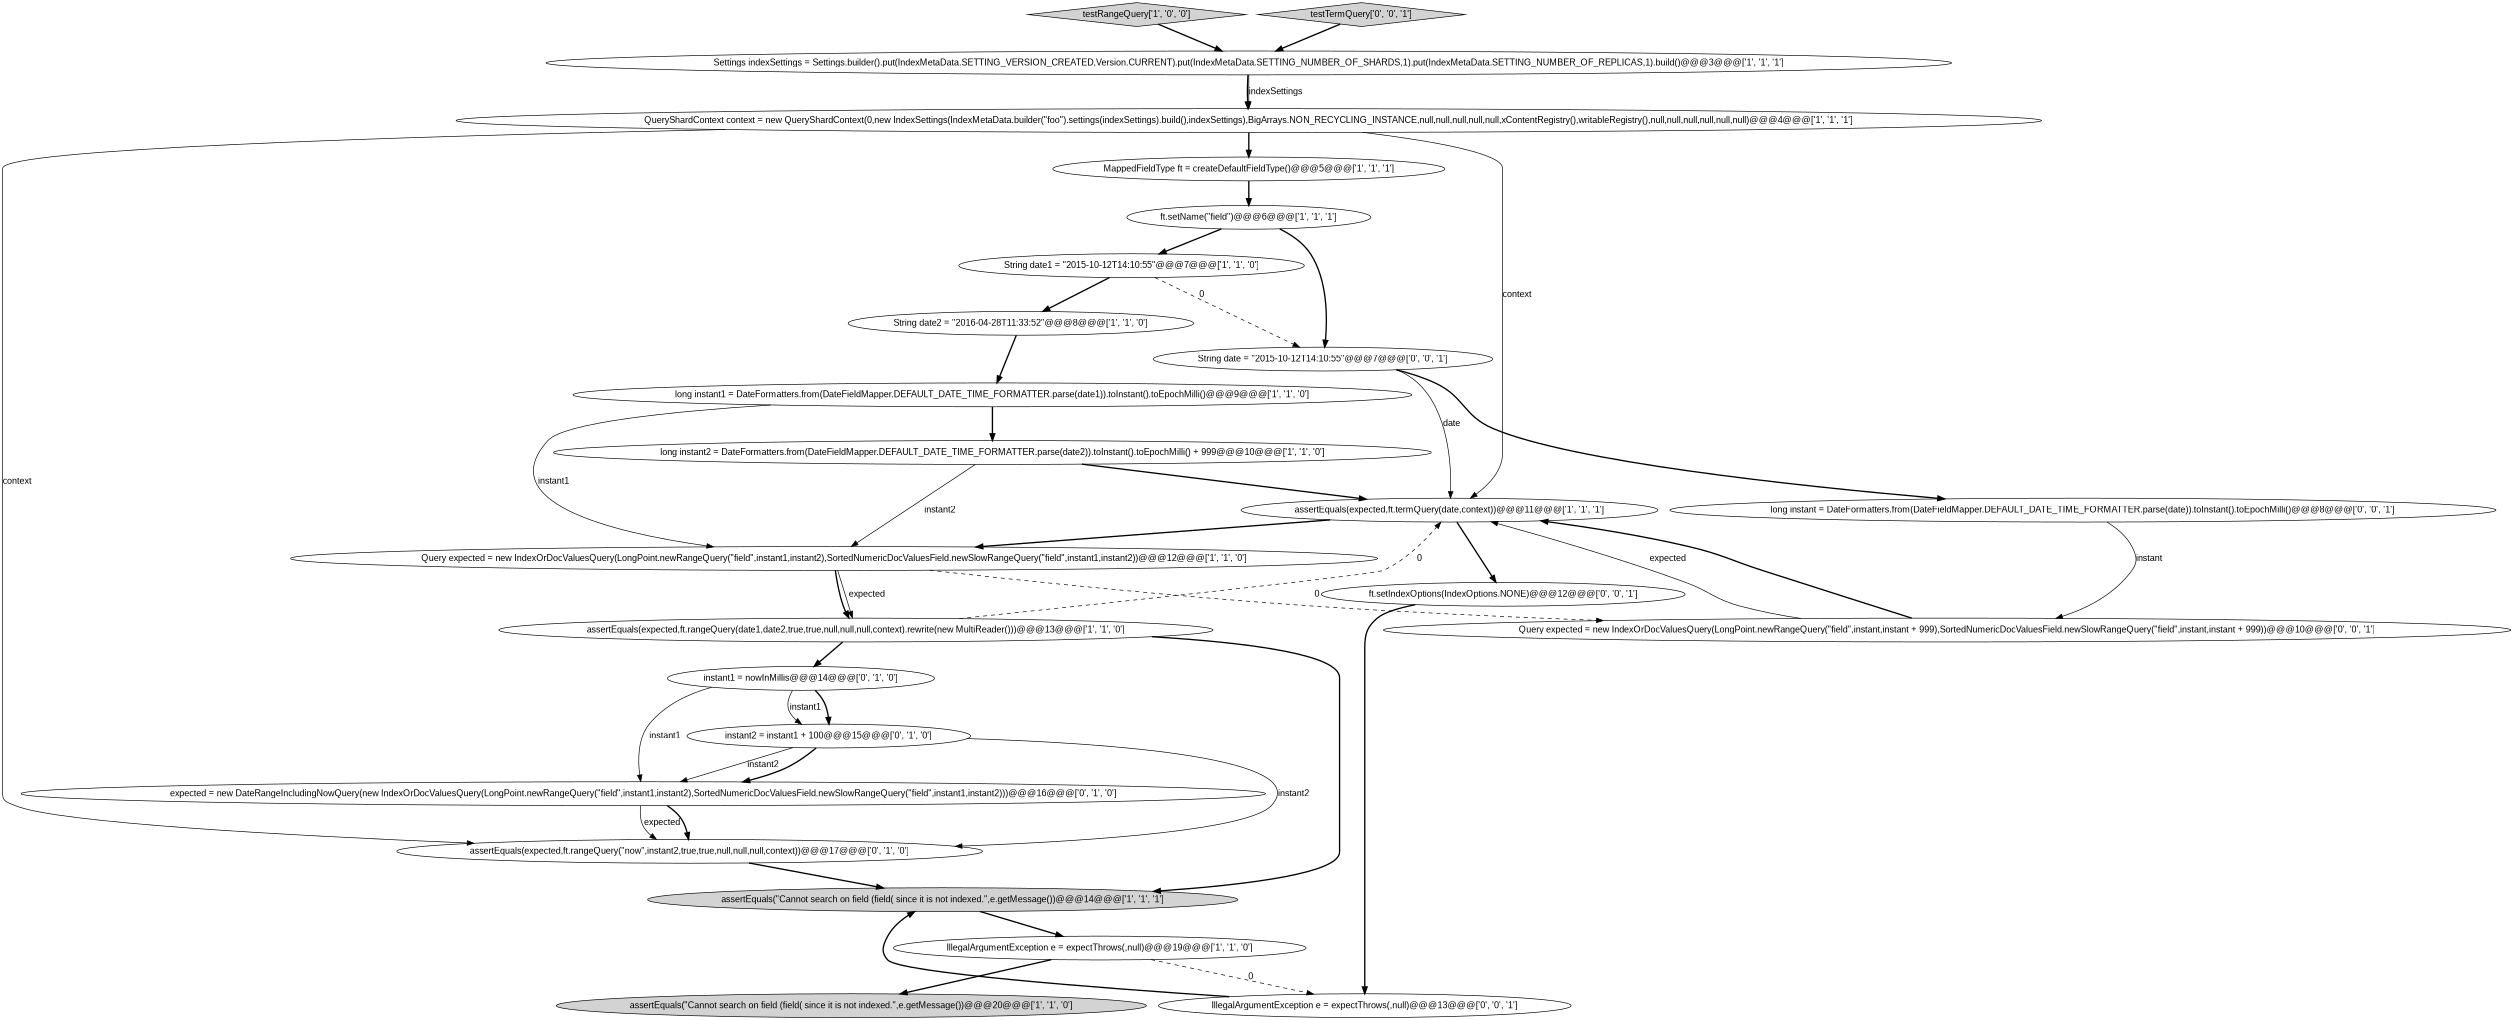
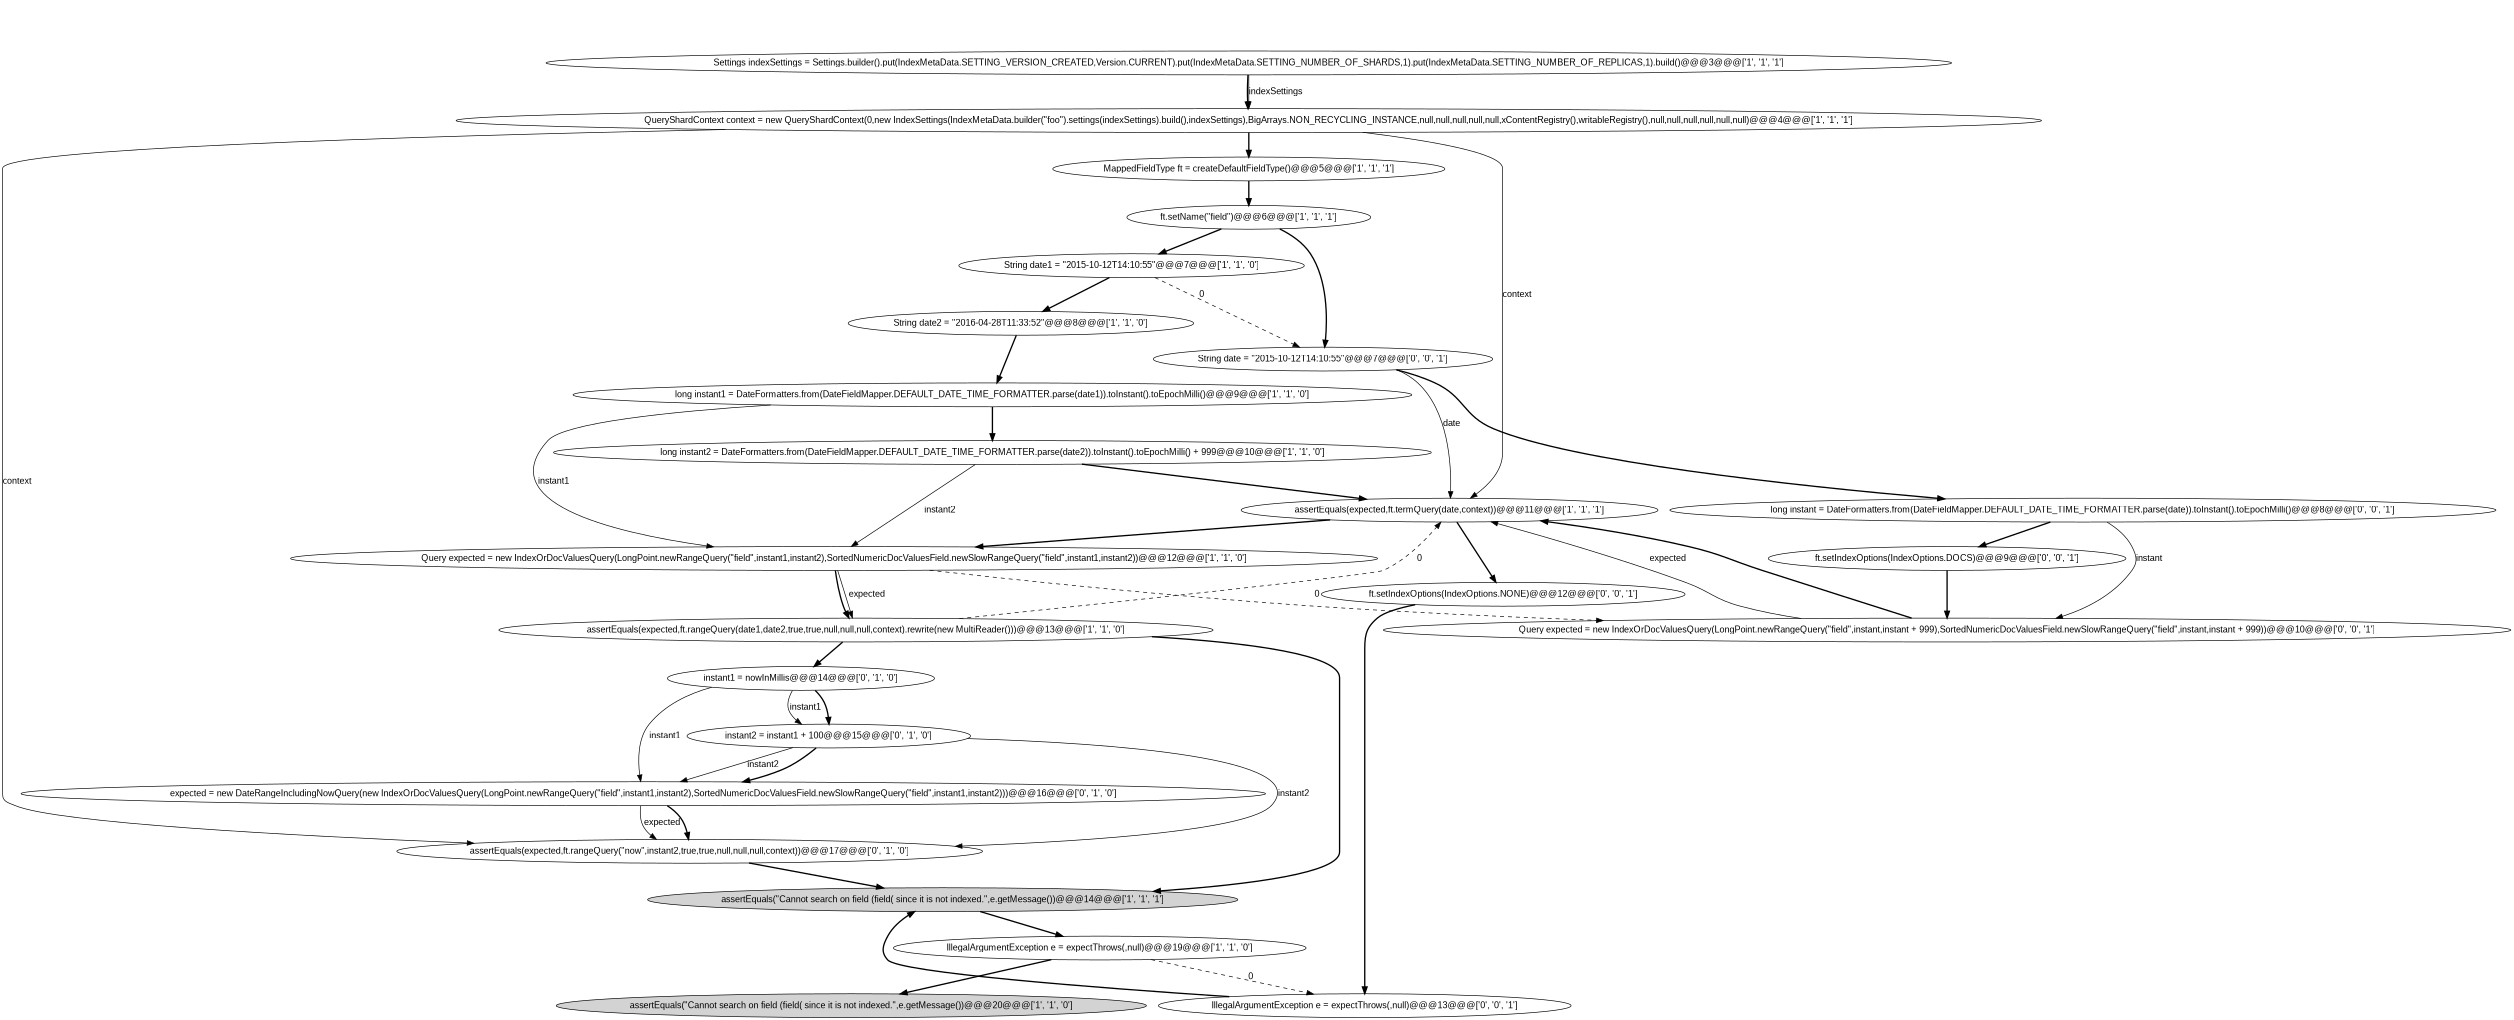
node "testRangeQuery['1', '0', '0']": removed
node "testTermQuery['0', '0', '1']": removed
node "ft.setIndexOptions(IndexOptions.DOCS)@@@9@@@['0', '0', '1']": added
